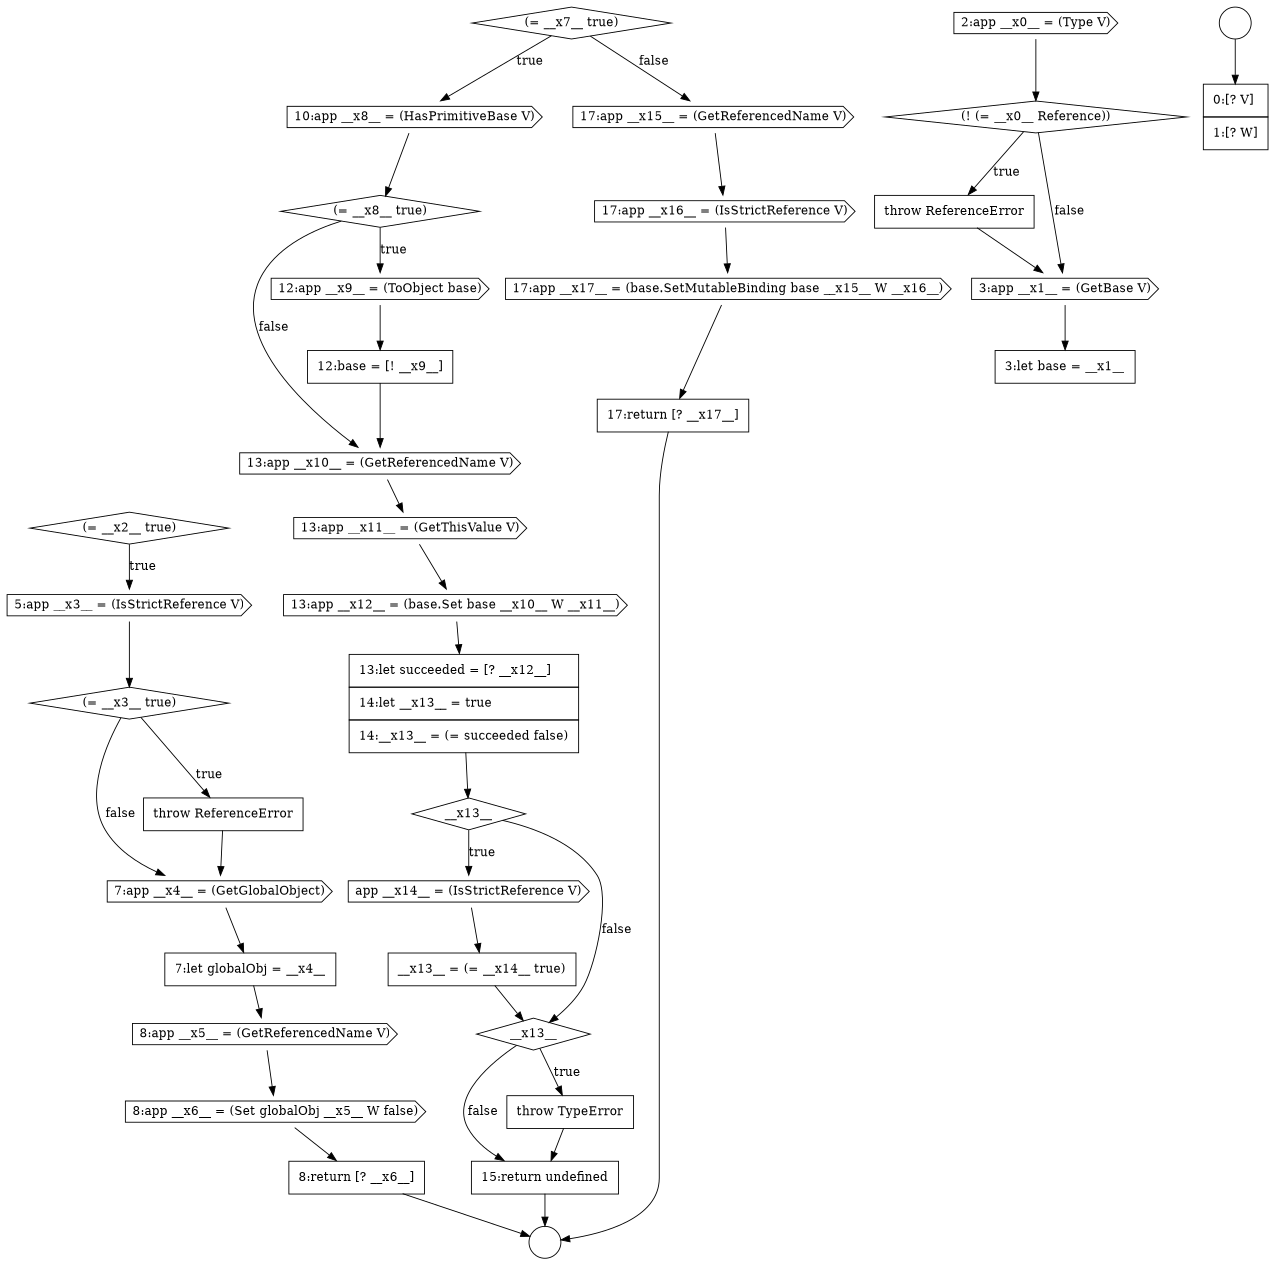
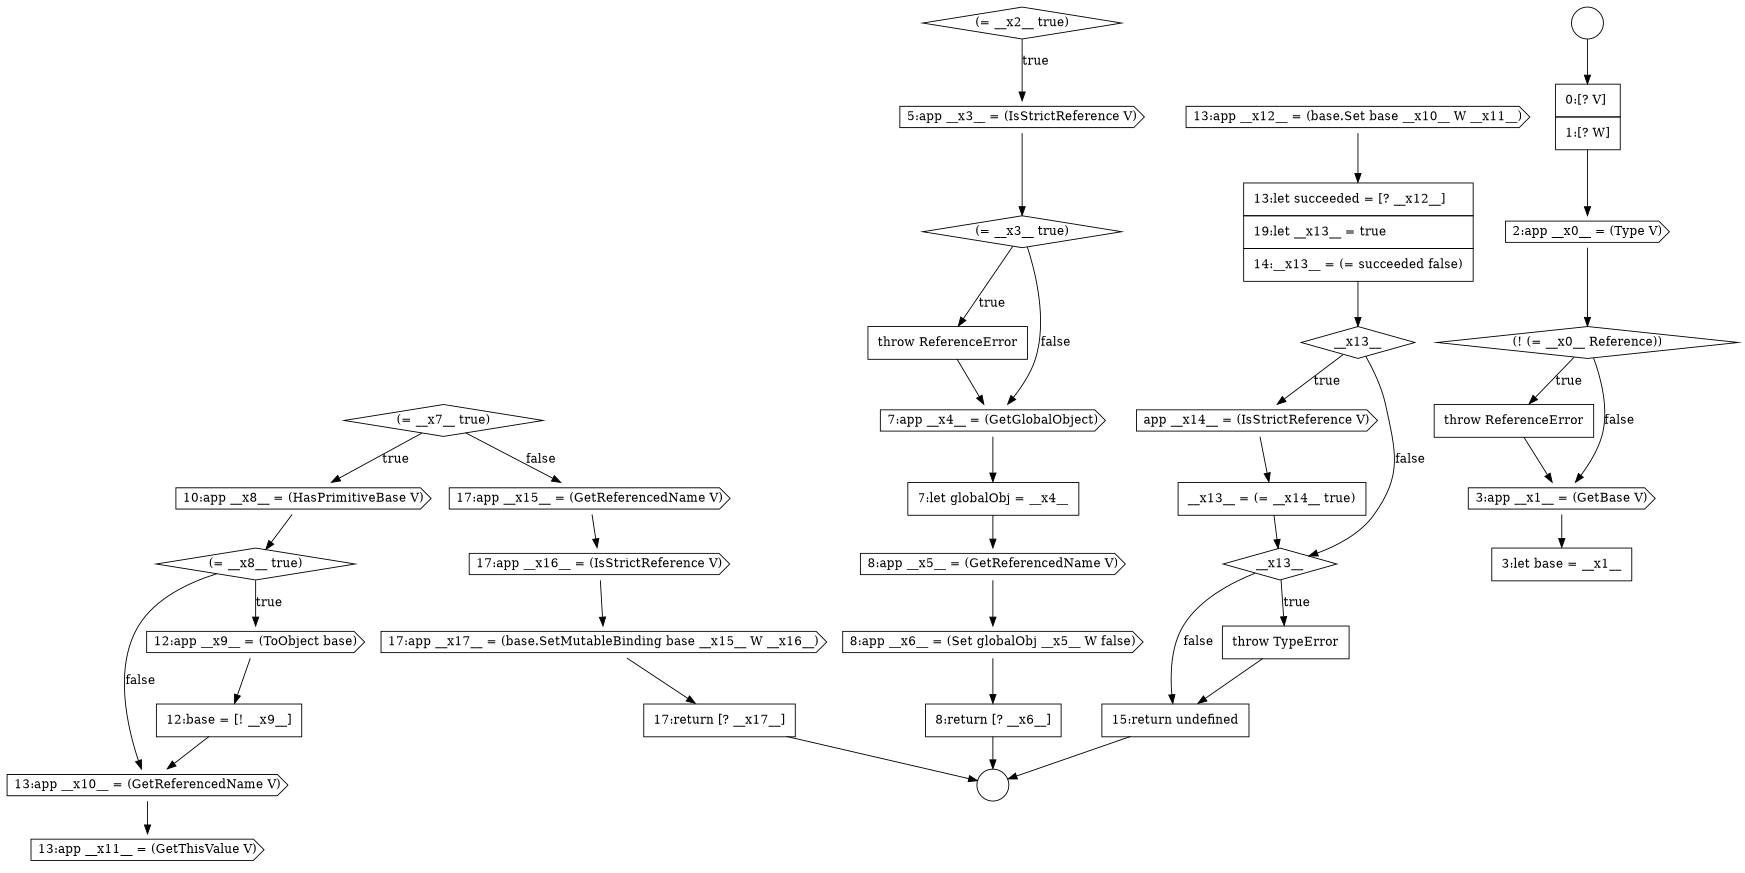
edge "0:[? V]" -> "2:app __x0__ = (Type V)": added
edge "13:app __x11__ = (GetThisValue V)" -> "13:app __x12__ = (base.Set base __x10__ W __x11__)": removed
node "13:let succeeded = [? __x12__]": text "14:let __x13__ = true" -> "19:let __x13__ = true"
